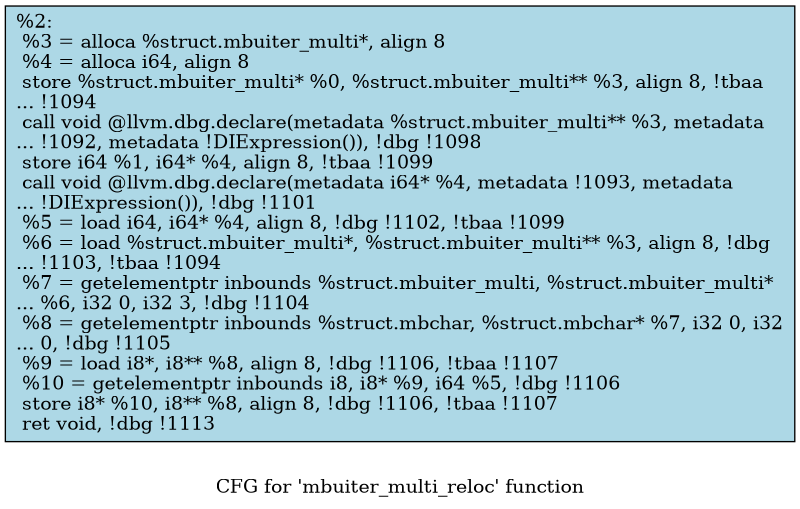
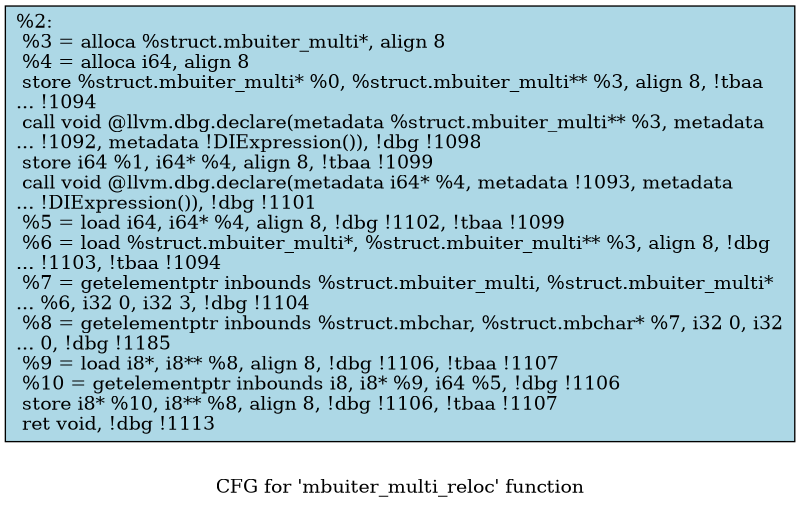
node "%2:": text "... 0, !dbg !1105" -> "... 0, !dbg !1185"
